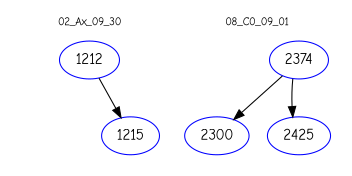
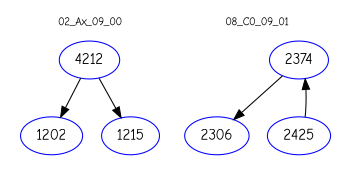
cluster "02_Ax_09_30": label "02_Ax_09_30" -> "02_Ax_09_00"
node "1212": label "1212" -> "4212"
edge "2374" -> "2425": reversed
node "1202": added
node "2300": label "2300" -> "2306"
